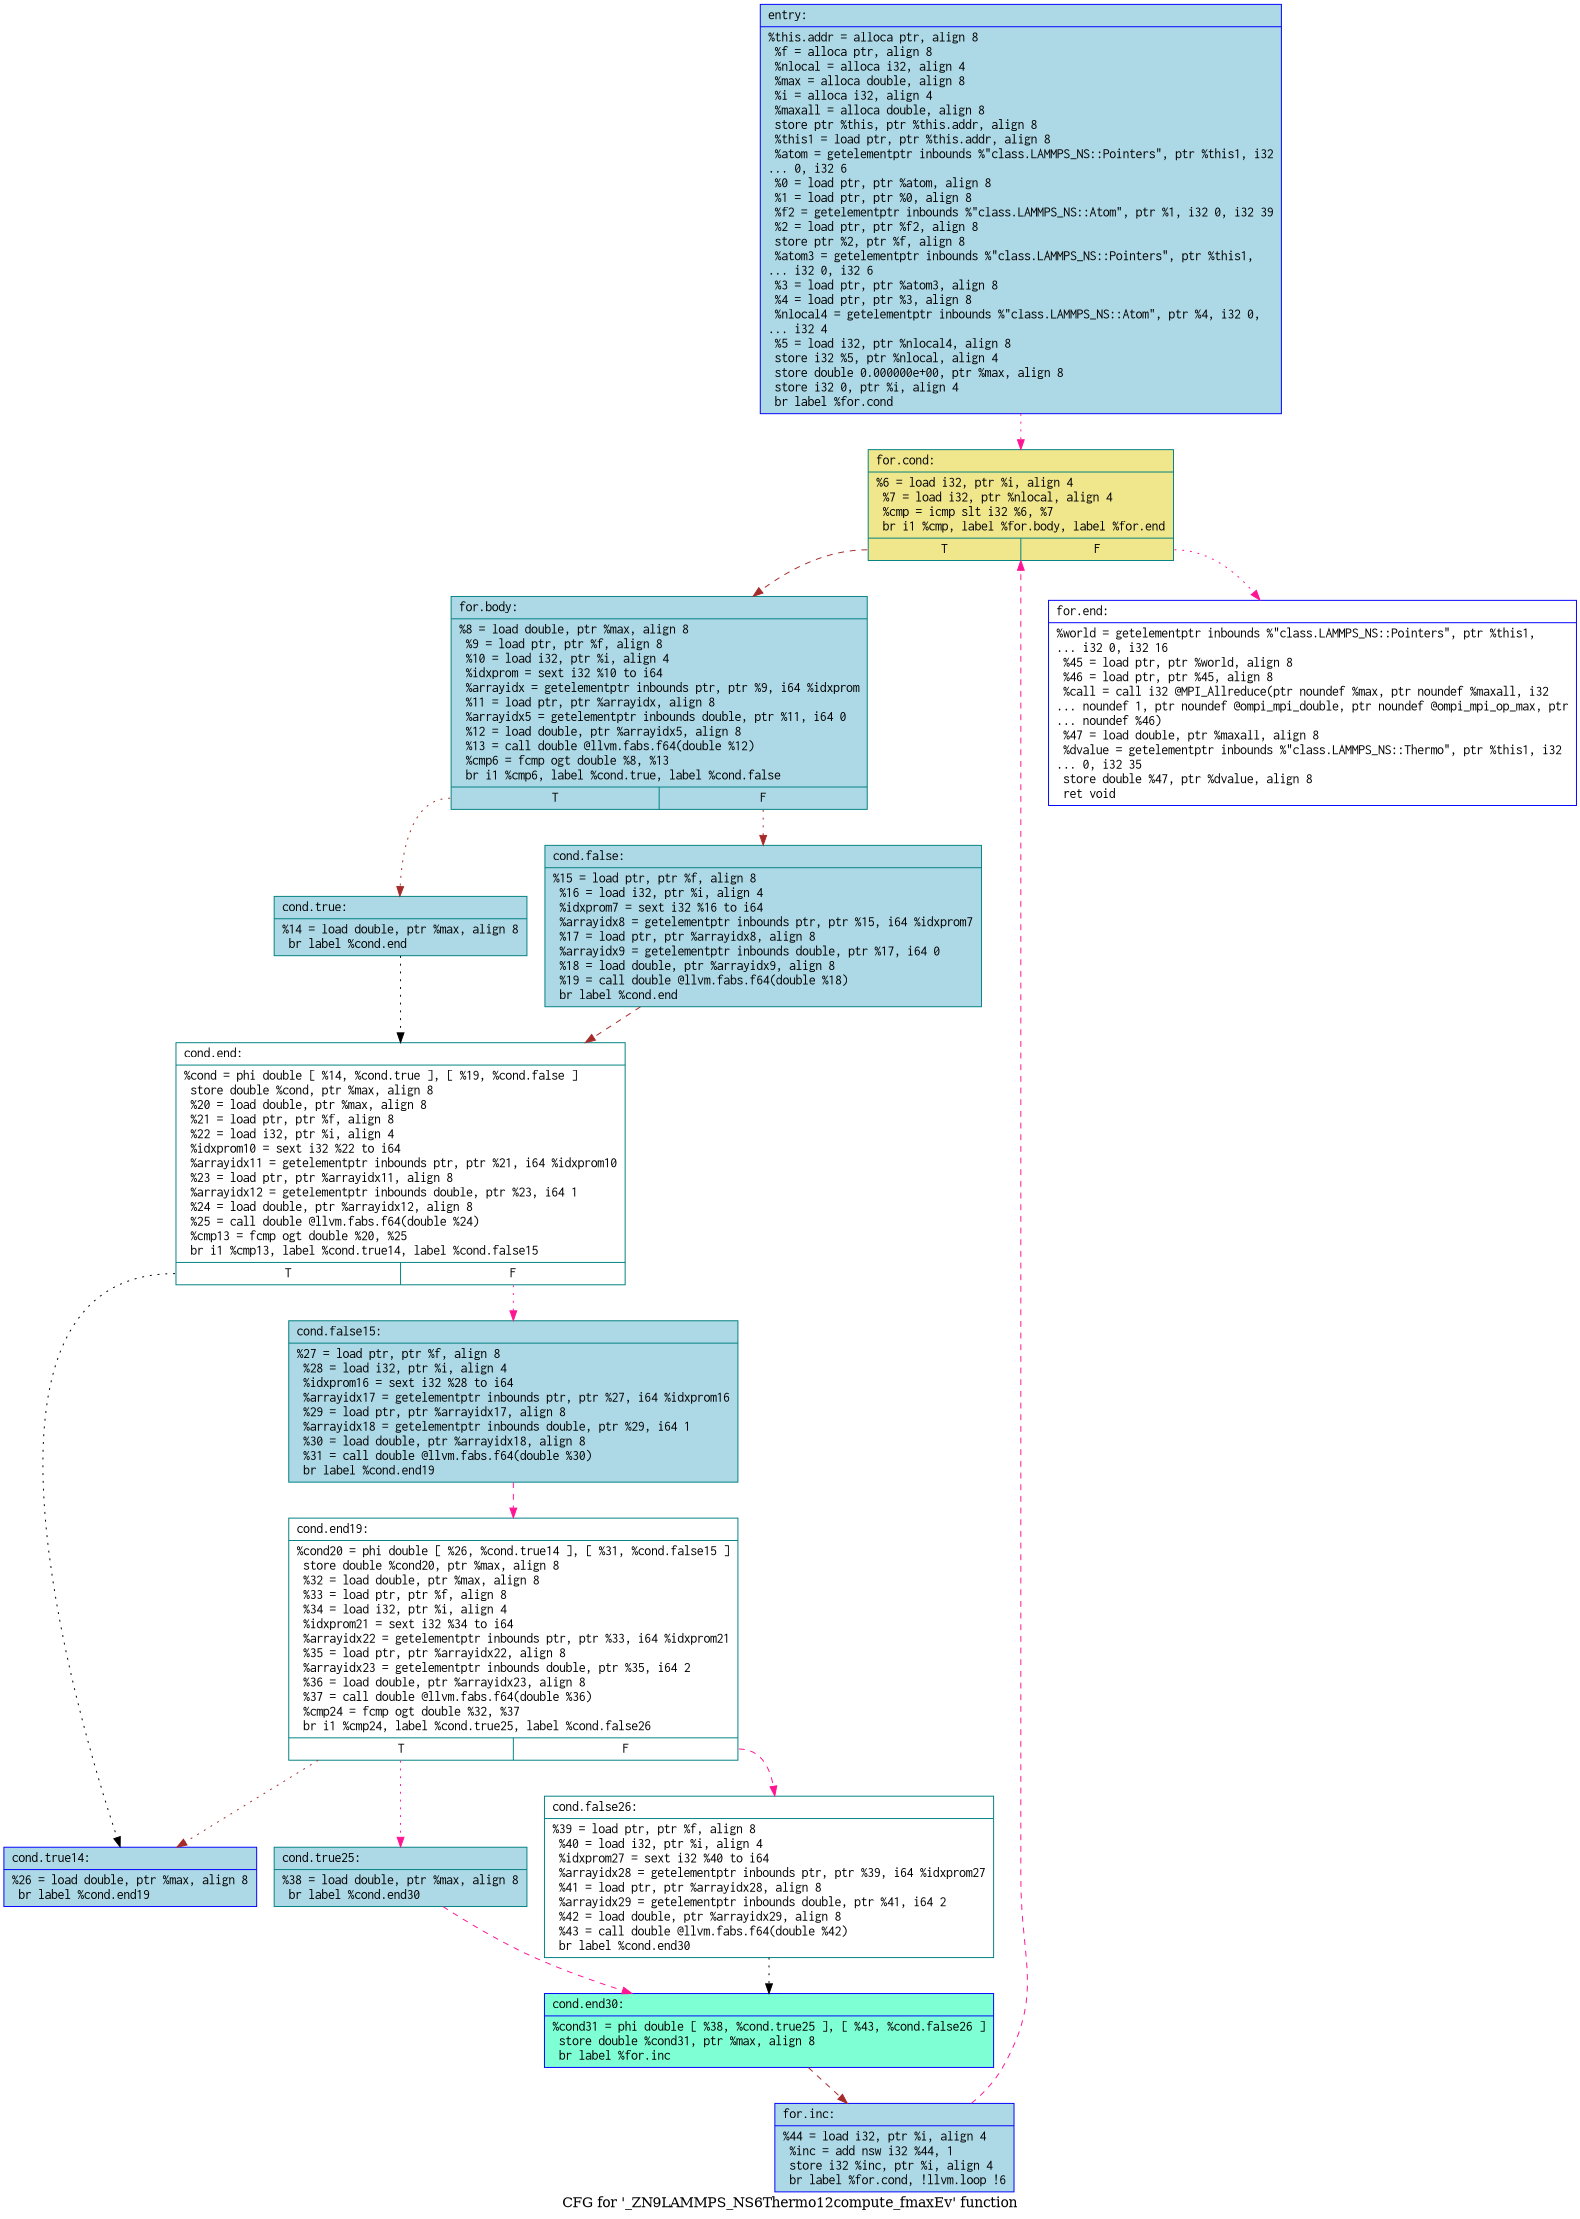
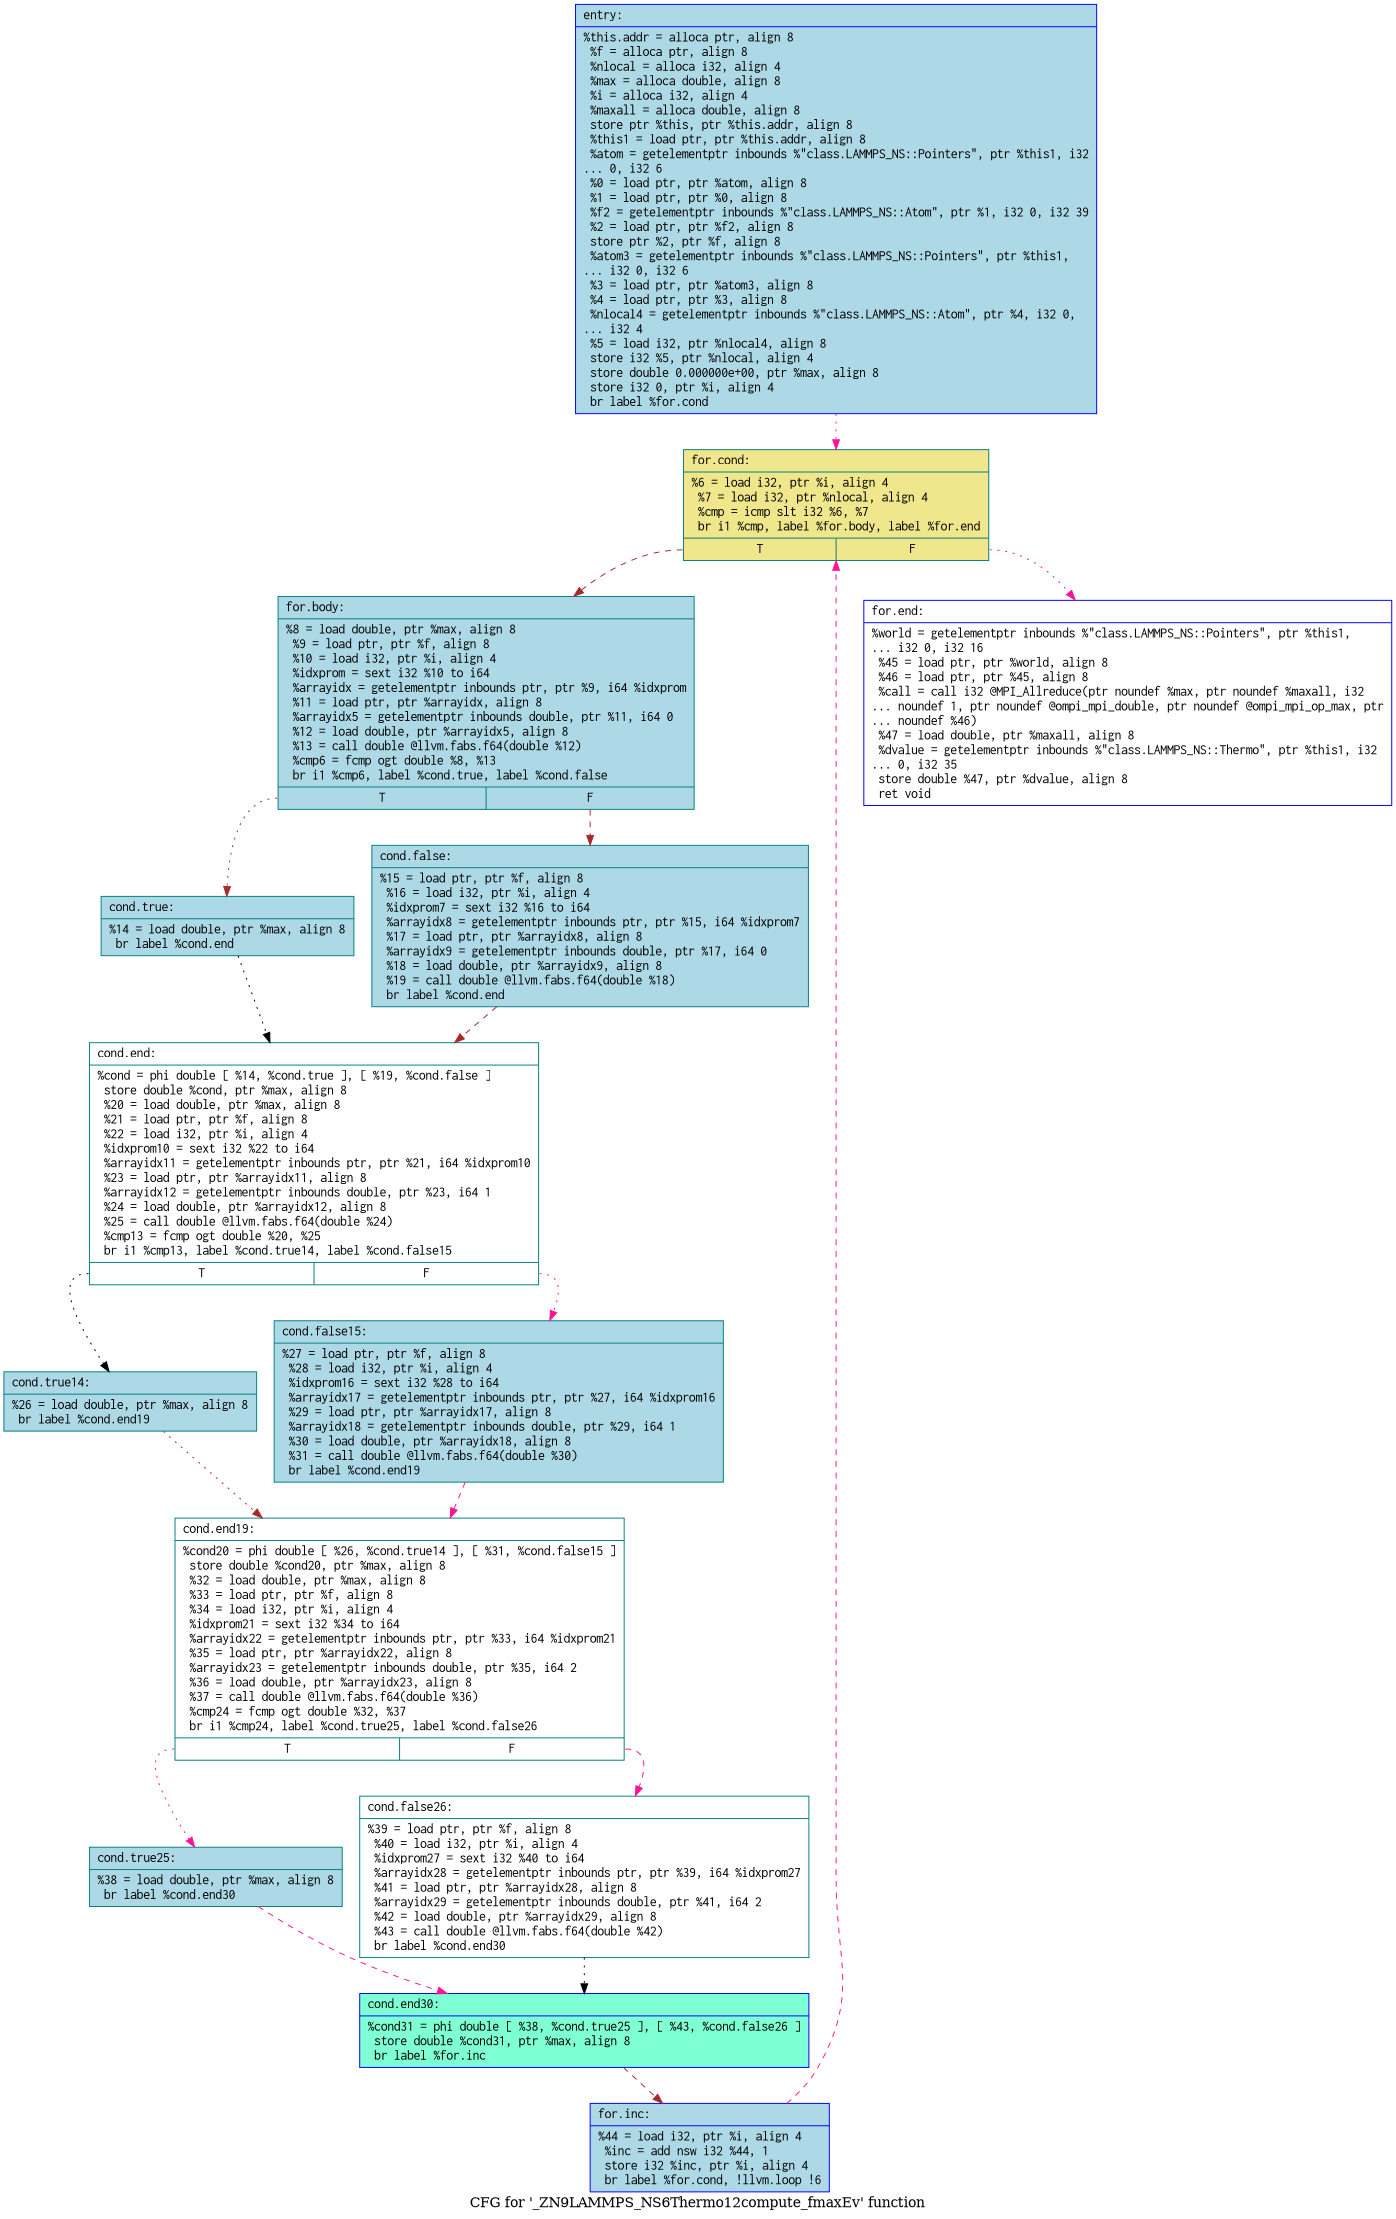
edge "for.body:" -> "cond.false:": style dotted -> dashed
edge "cond.end19:" -> "cond.true14:": reversed
node "cond.true14:": color blue -> teal
